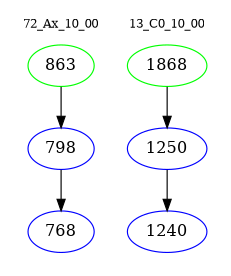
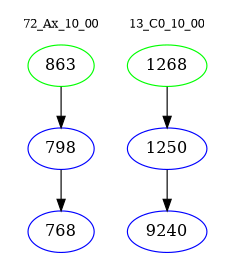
node "1868": label "1868" -> "1268"
node "1240": label "1240" -> "9240"
